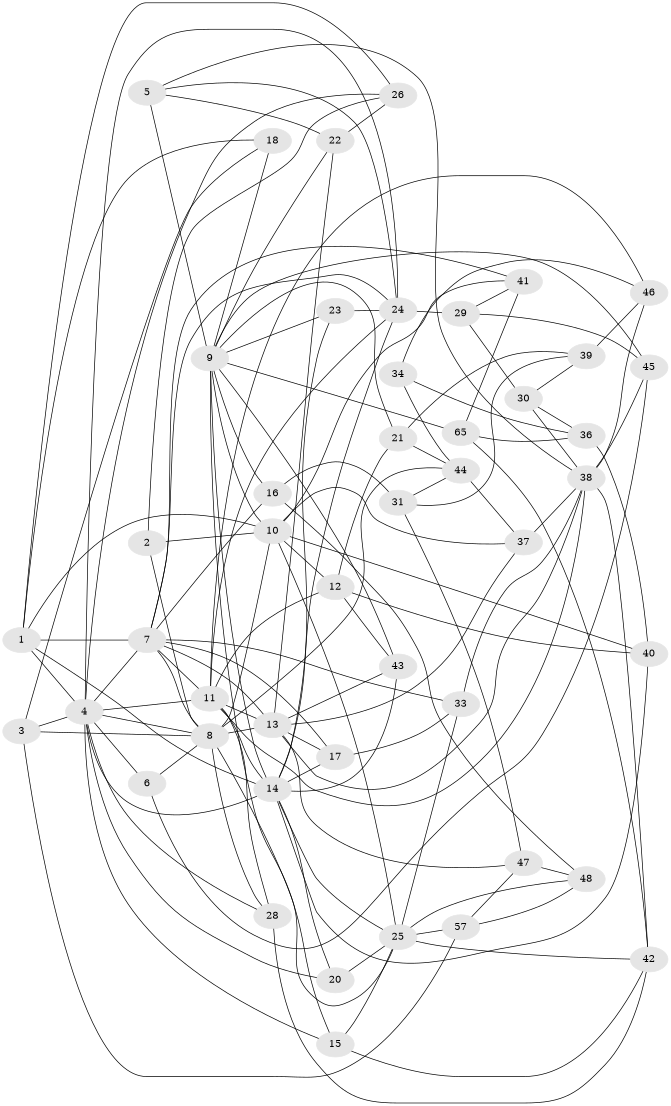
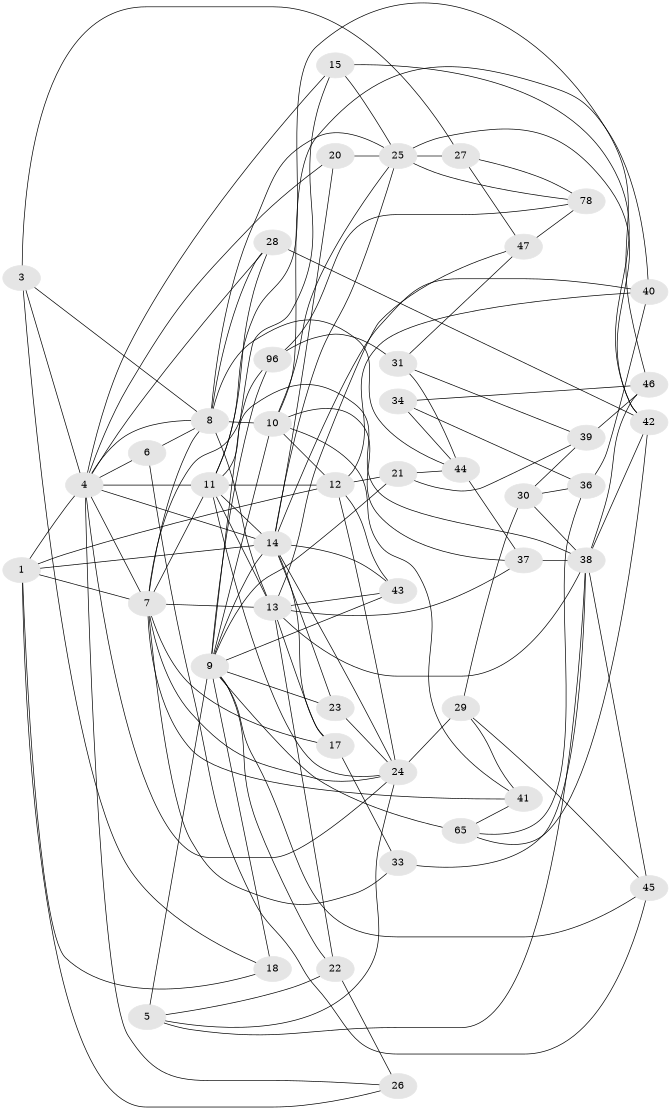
node "16": label "16" -> "96"
edge "10" -- "1": now "12" -- "1"
node "2": removed
edge "12" -- "24": added
edge "33" -- "25": removed
node "48": label "48" -> "78"
node "57": label "57" -> "27"
